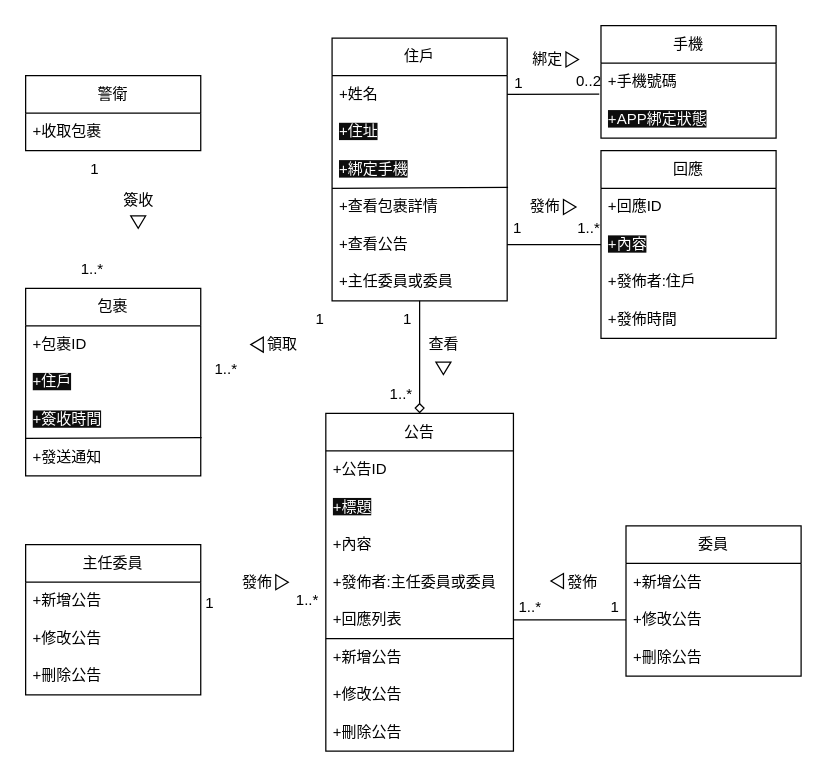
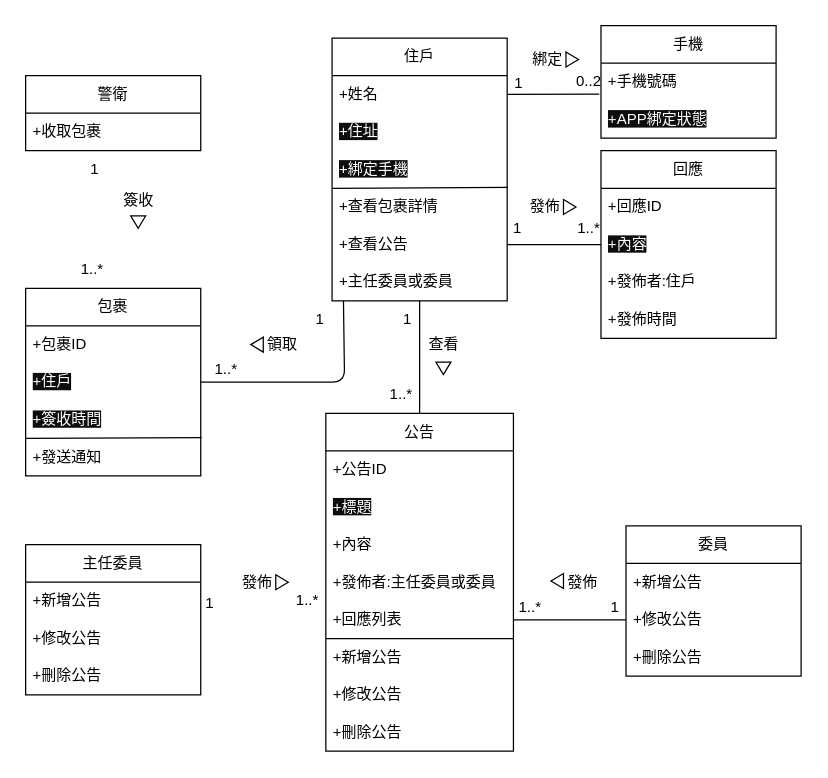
edge "+主任委員或委員" -- "+住戶": added
edge "+主任委員或委員" -> "公告": arrowhead diamond -> none
